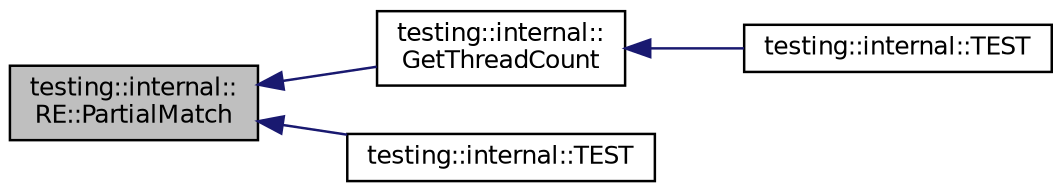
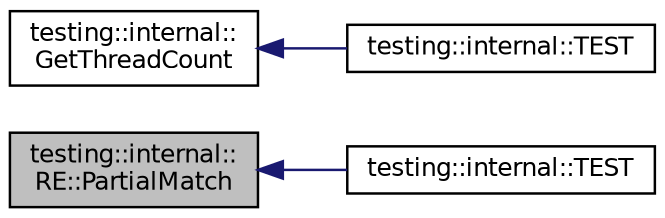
edge "testing::internal:: GetThreadCount" -> "testing::internal:: RE::PartialMatch": removed
